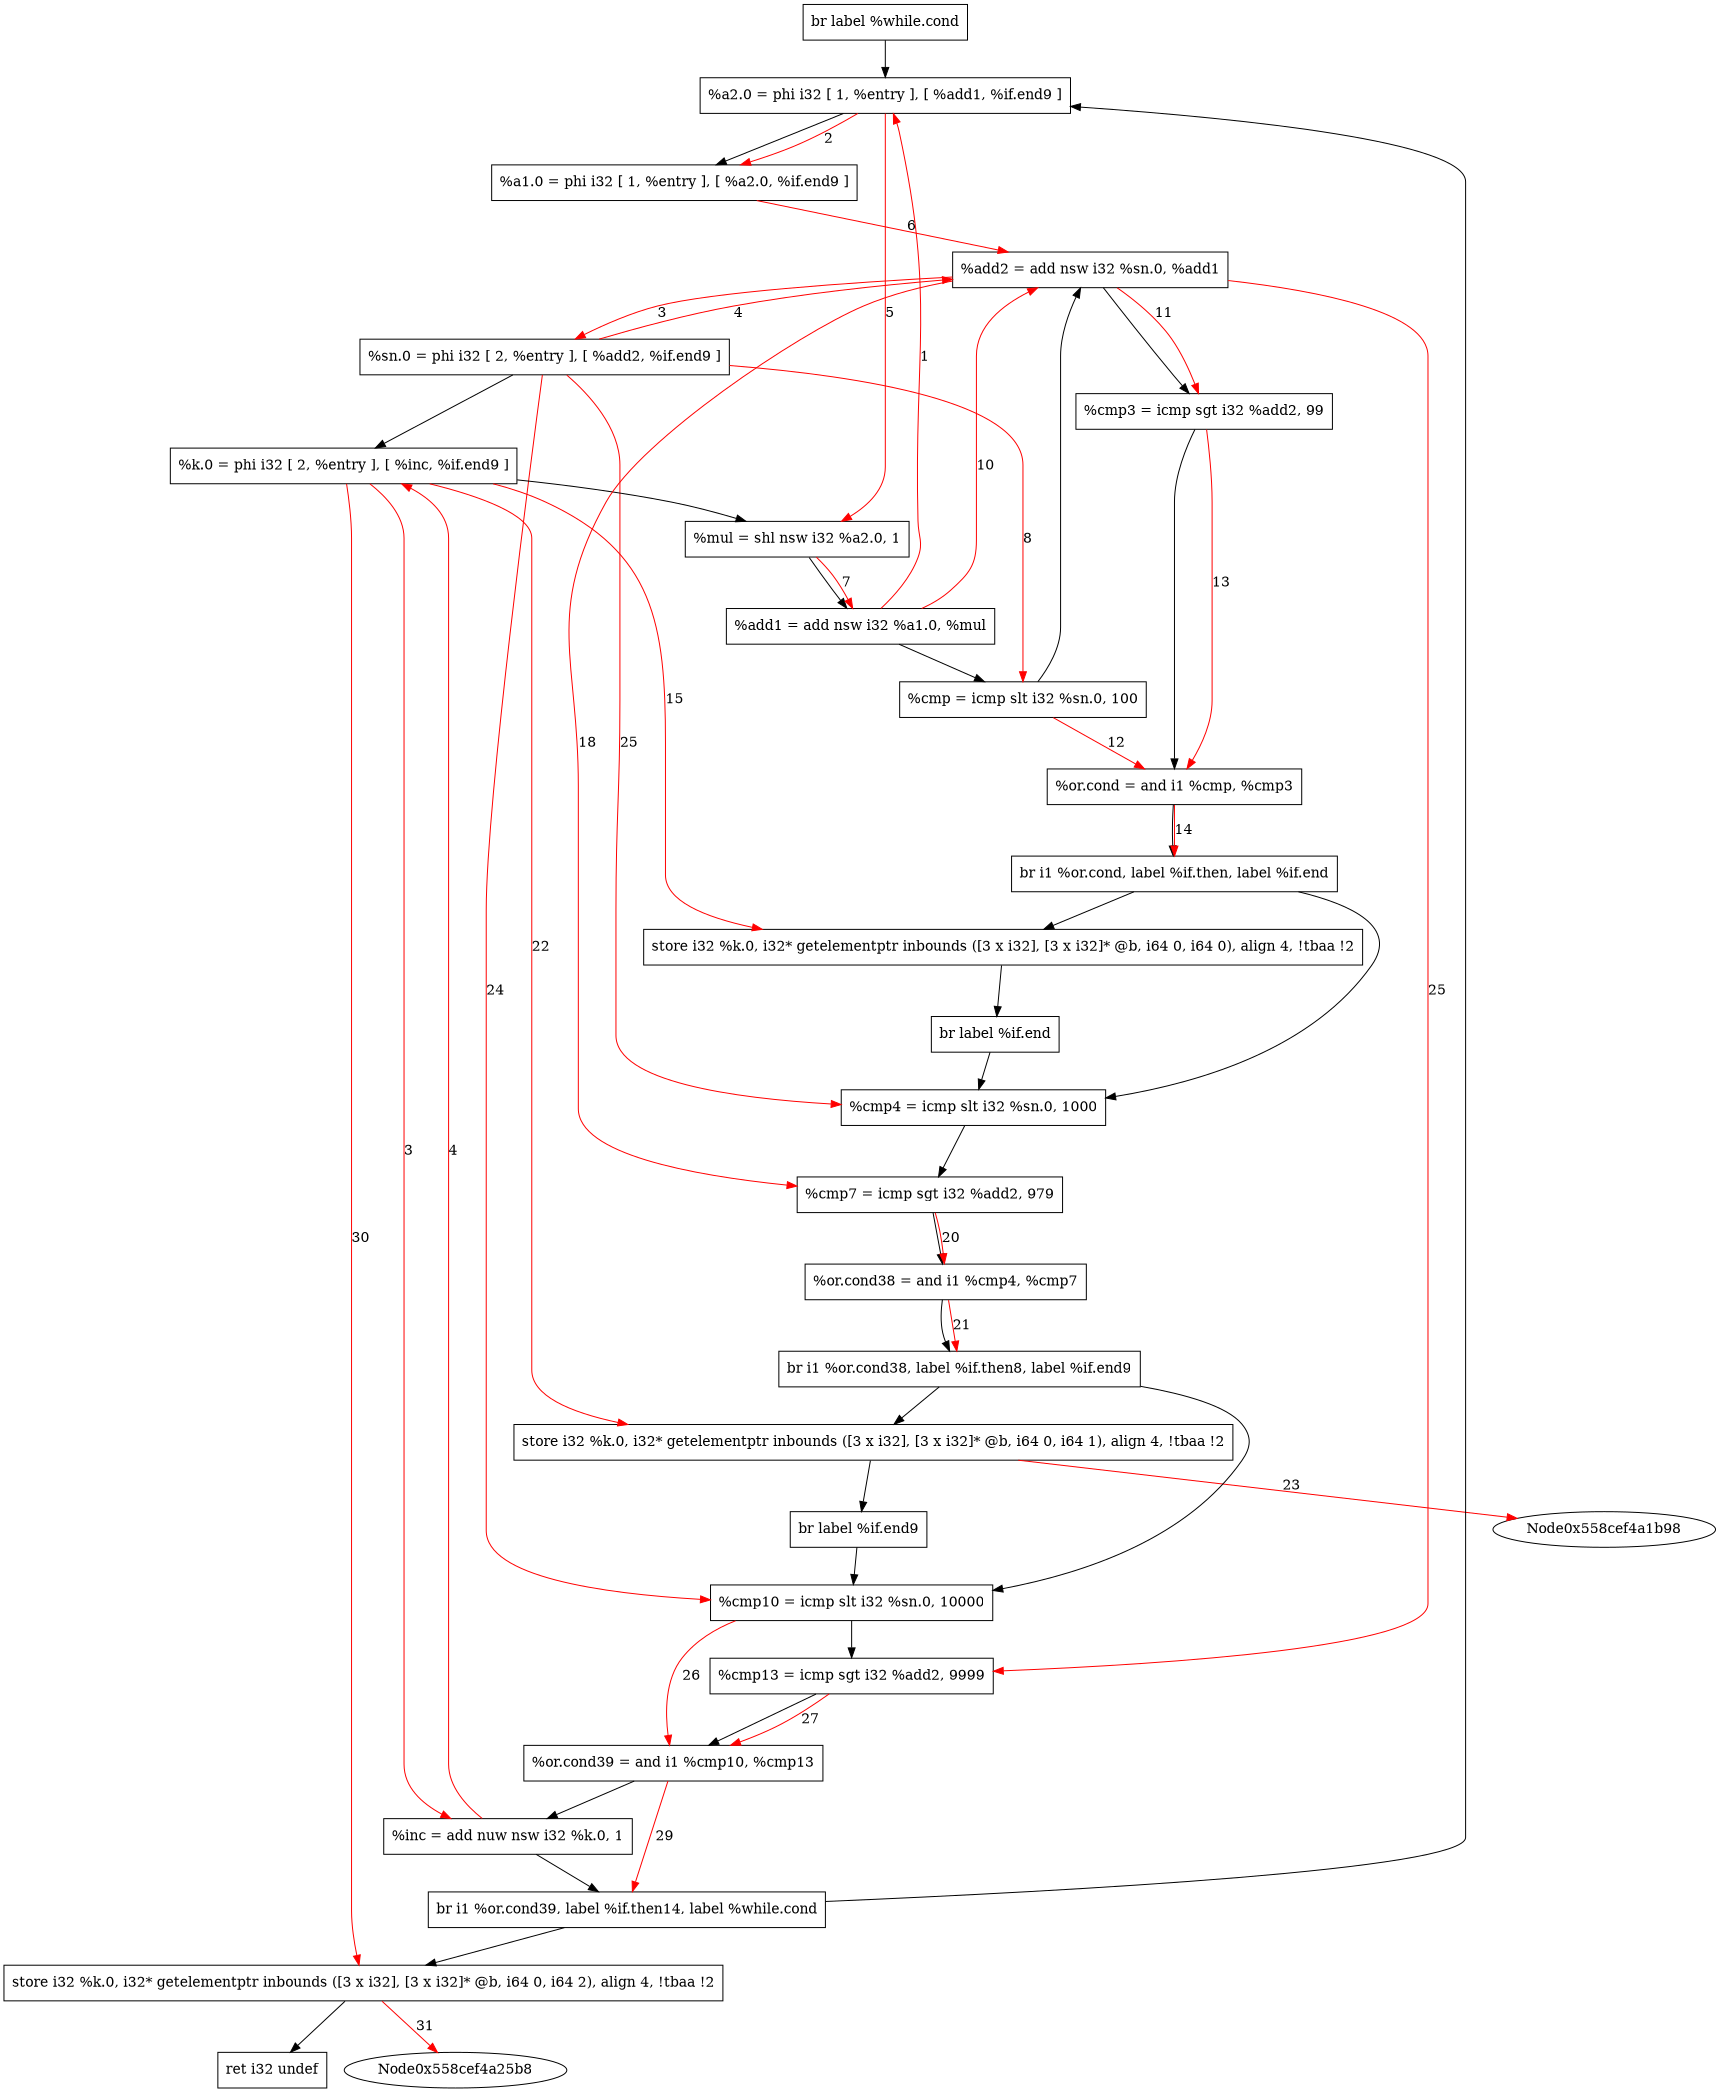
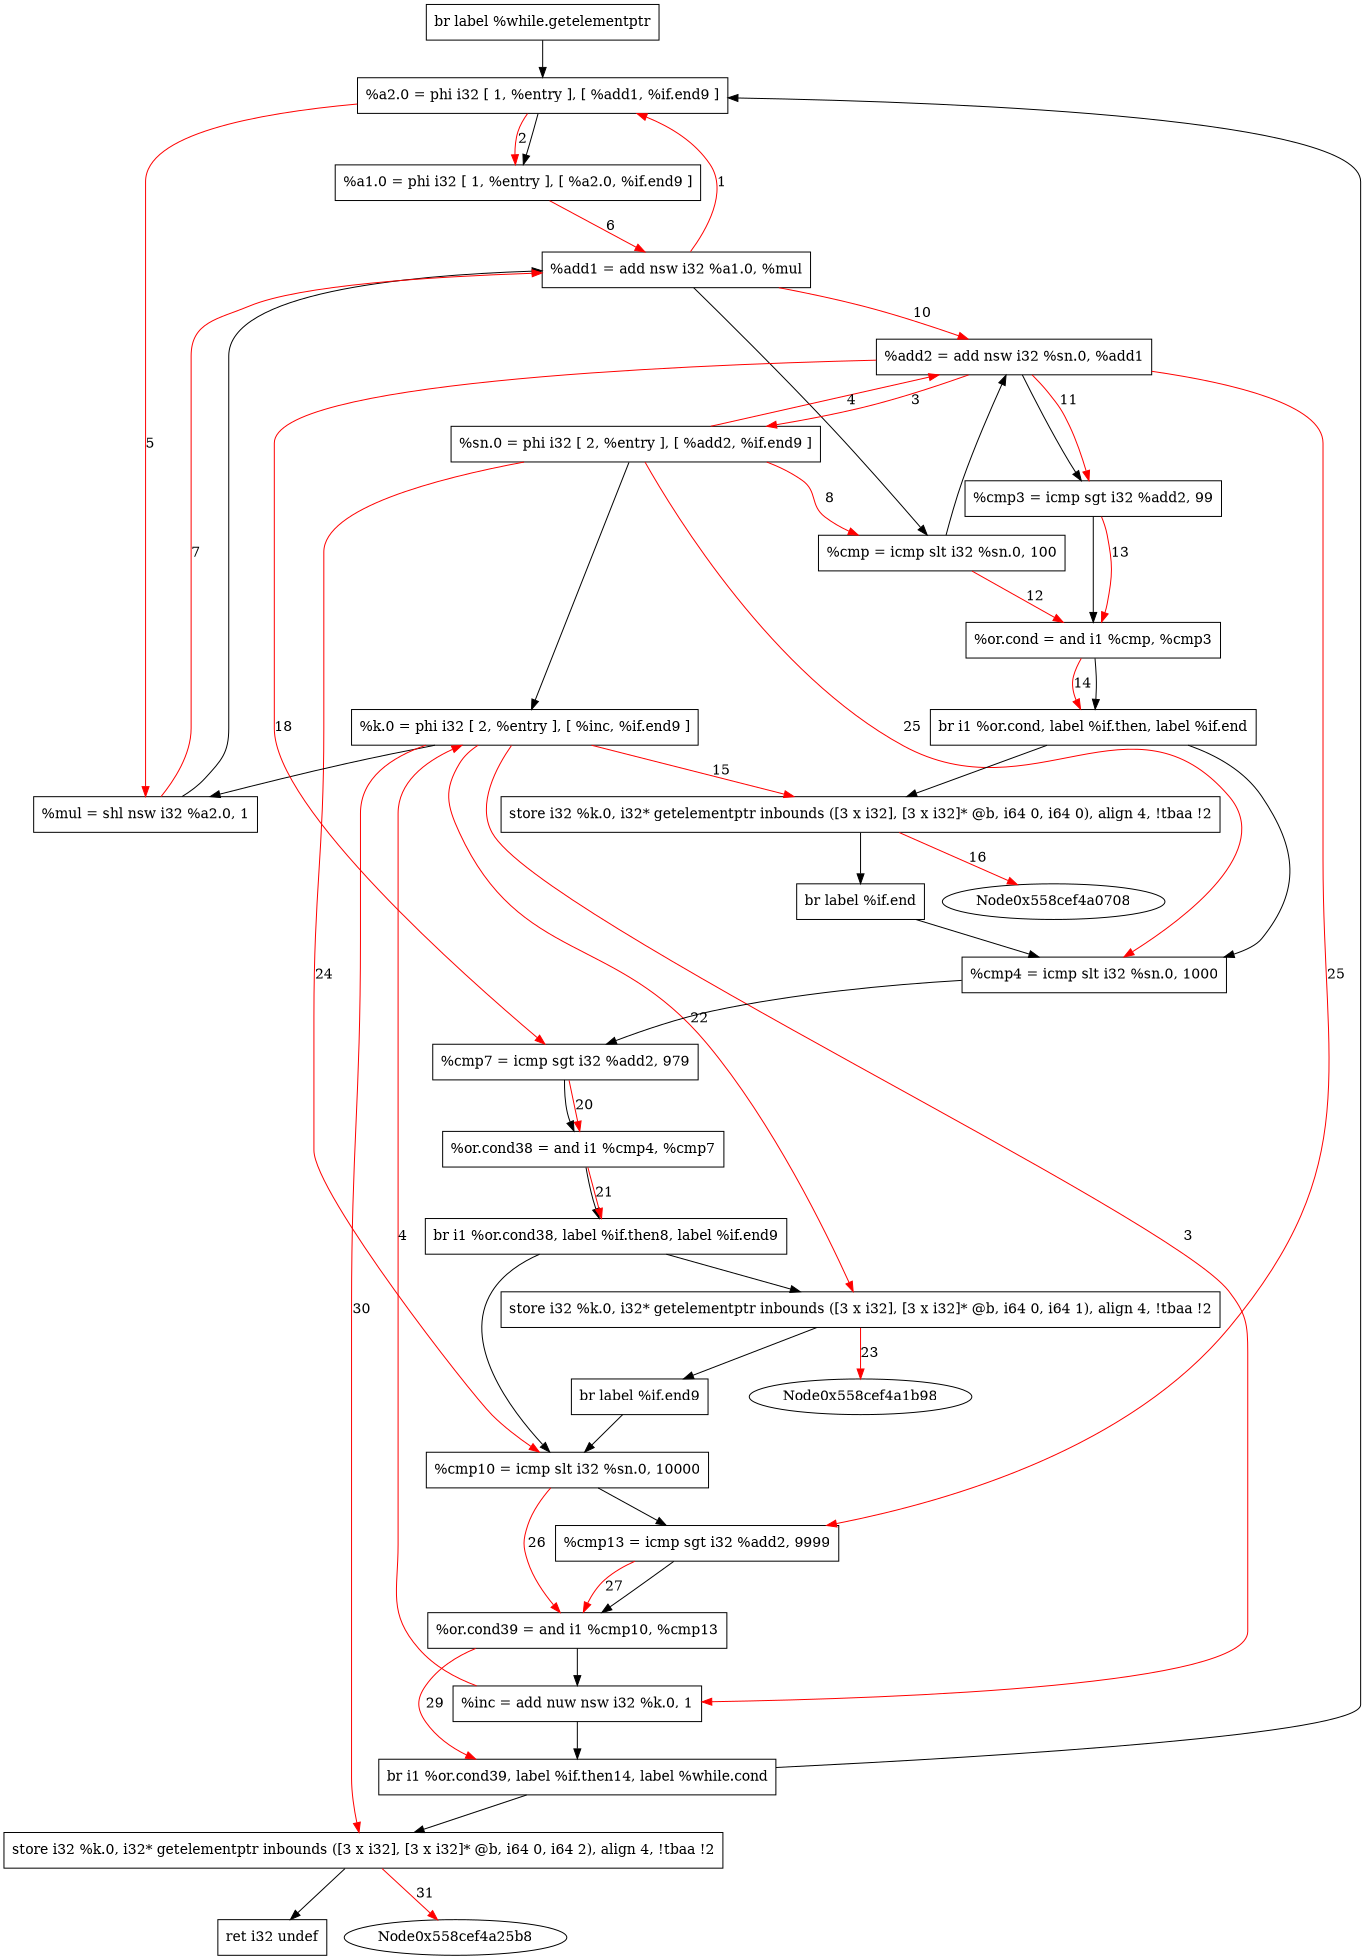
node "br label %while.cond": label "br label %while.cond" -> "br label %while.getelementptr"
edge "%a1.0 = phi i32 [ 1, %entry ], [ %a2.0, %if.end9 ]" -> "%add2 = add nsw i32 %sn.0, %add1": now "%a1.0 = phi i32 [ 1, %entry ], [ %a2.0, %if.end9 ]" -> "%add1 = add nsw i32 %a1.0, %mul"
node "Node0x558cef4a0708": added
